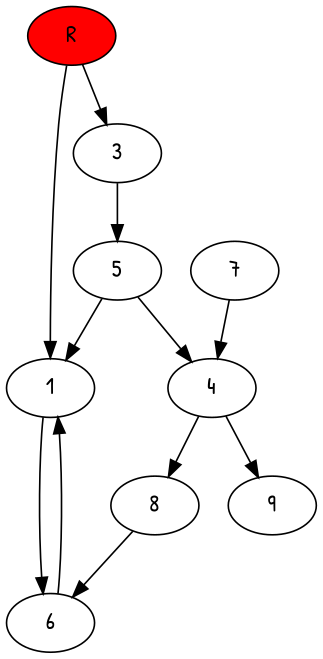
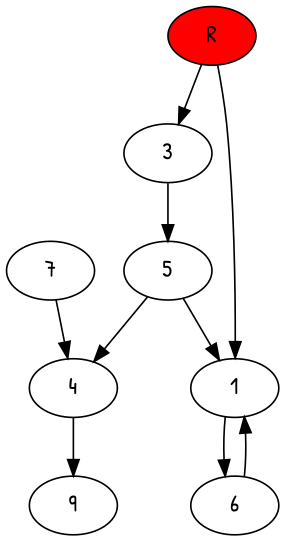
node "8": removed
